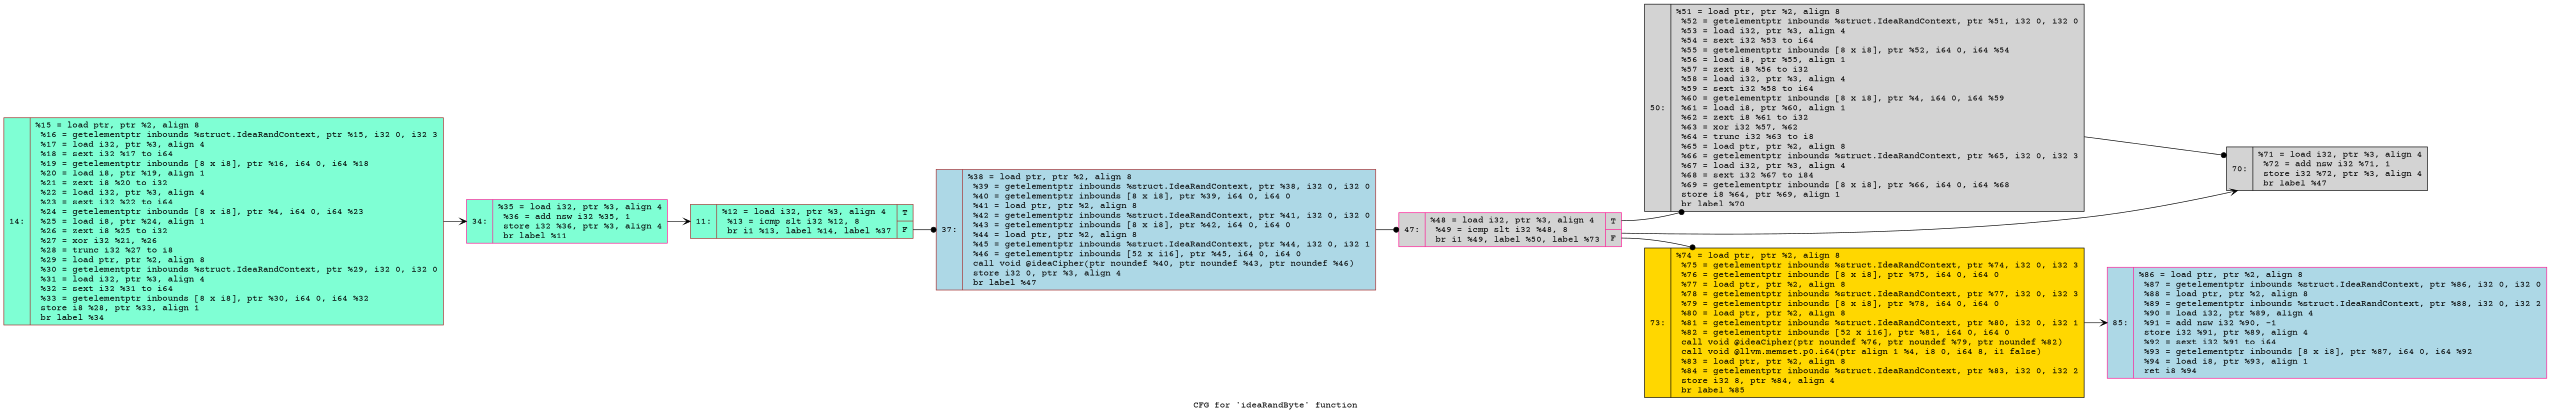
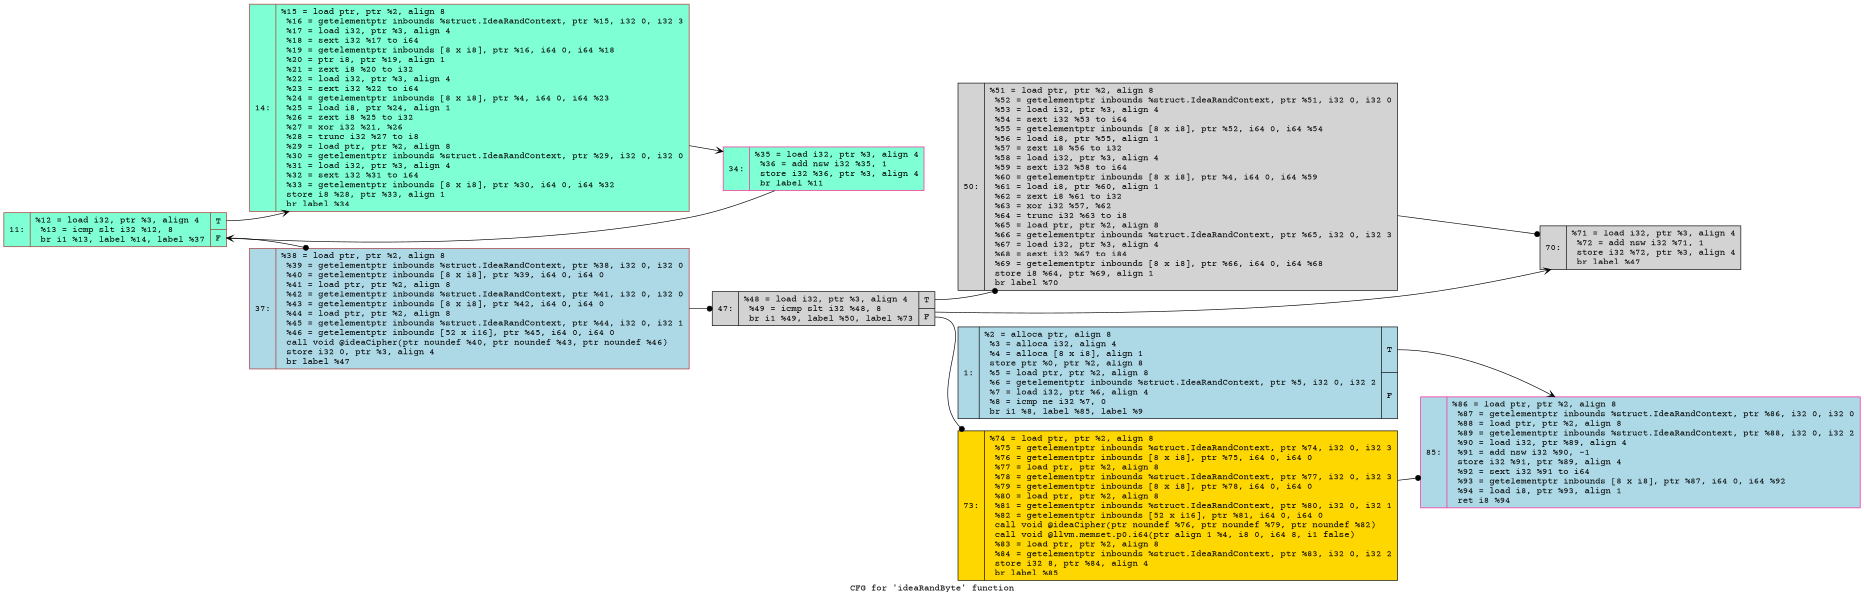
node "14:": text "%20 = load i8, ptr %19, align 1" -> "%20 = ptr i8, ptr %19, align 1"
edge "11:" -> "14:": added
node "47:": color deeppink -> black
edge "73:" -> "85:": arrowhead vee -> dot
node "1:": added
